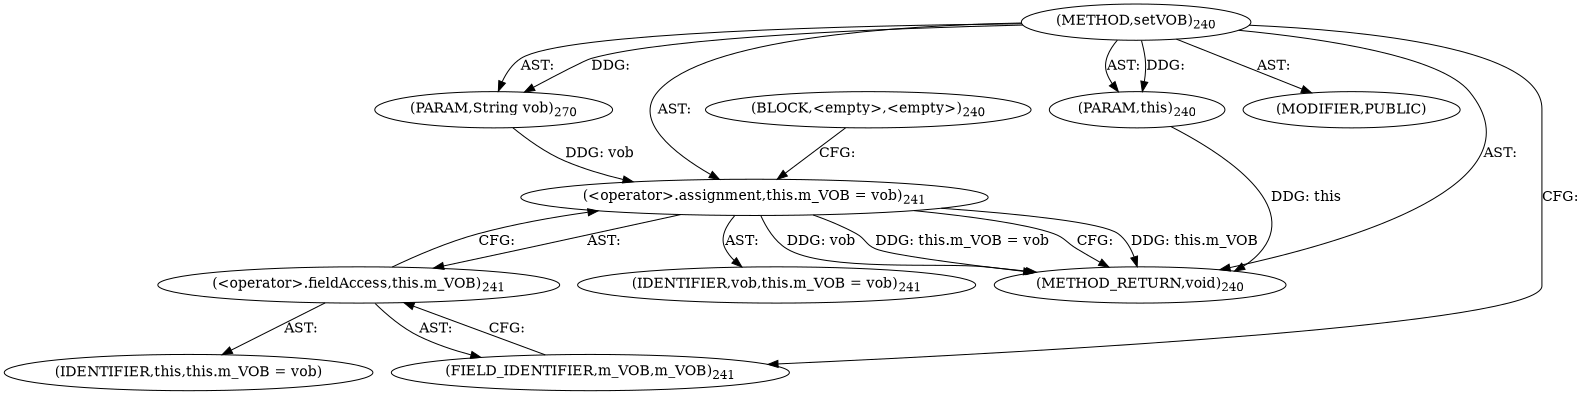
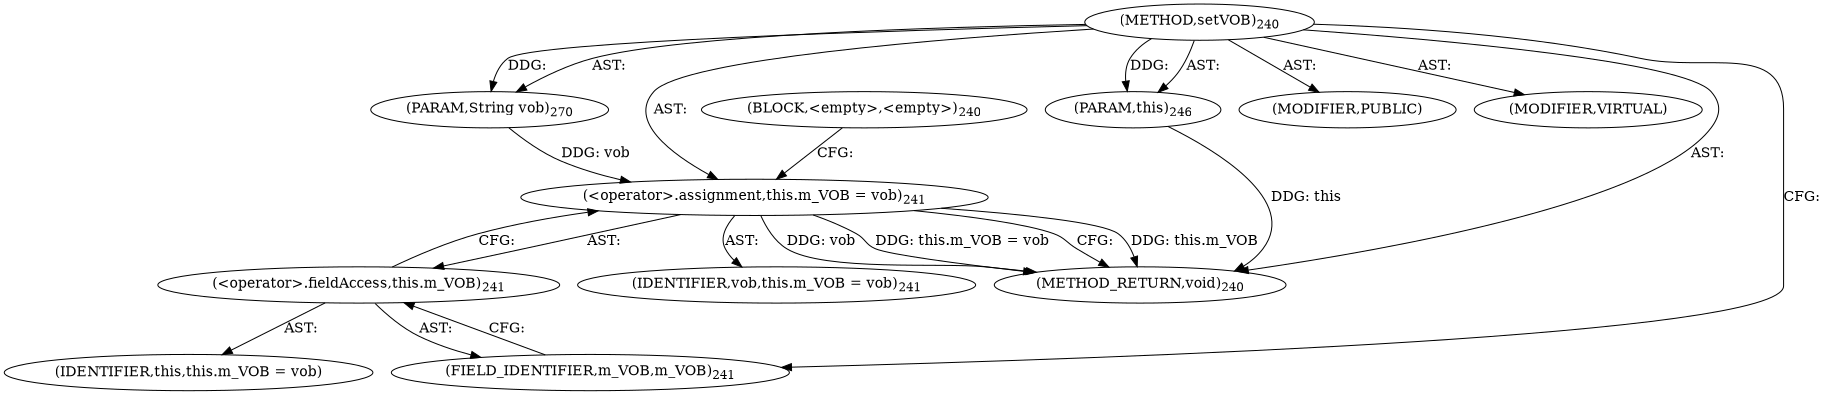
node "(PARAM,this)": text "240" -> "246"
node "(MODIFIER,VIRTUAL)": added
